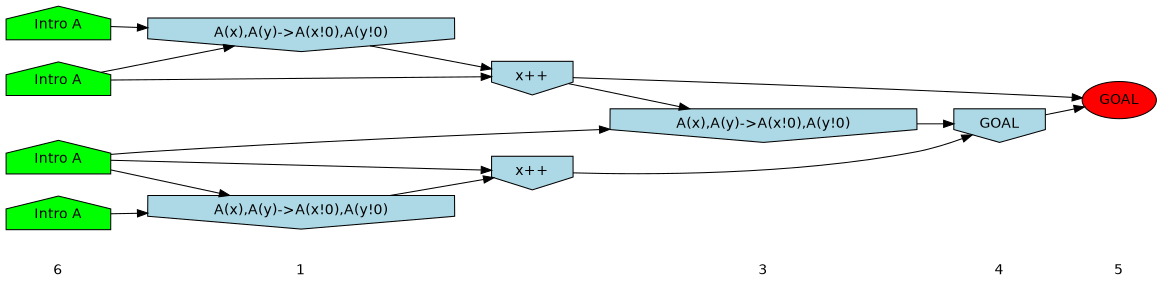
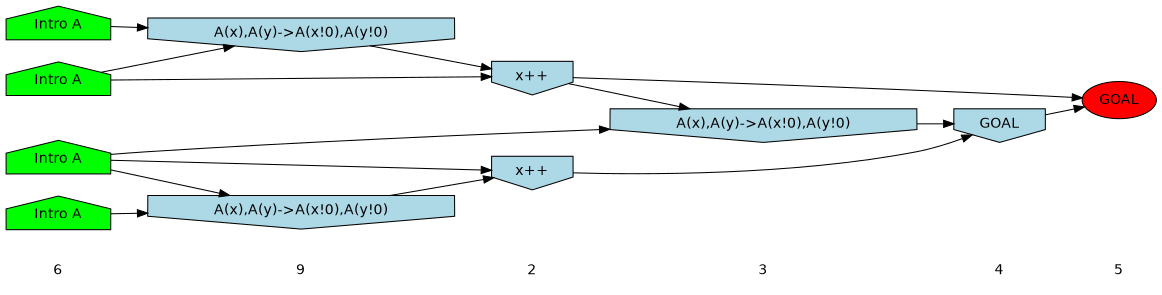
node "1": label "1" -> "9"
node "2": added
